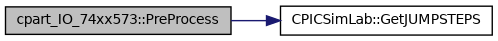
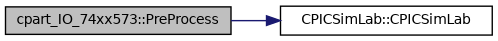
node "CPICSimLab::GetJUMPSTEPS": label "CPICSimLab::GetJUMPSTEPS" -> "CPICSimLab::CPICSimLab"
